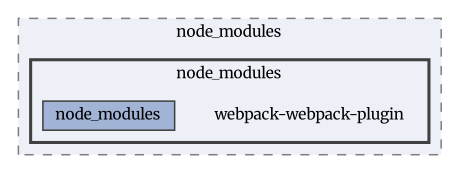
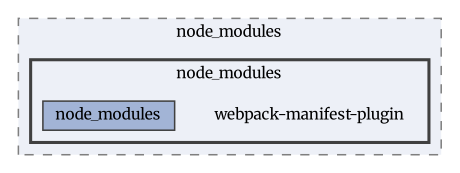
node "webpack-webpack-plugin": label "webpack-webpack-plugin" -> "webpack-manifest-plugin"
